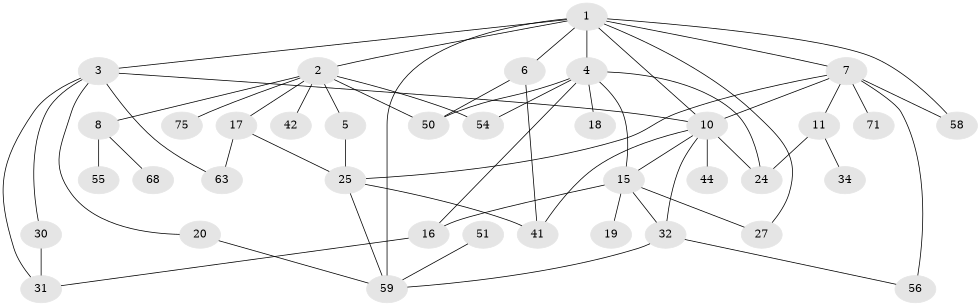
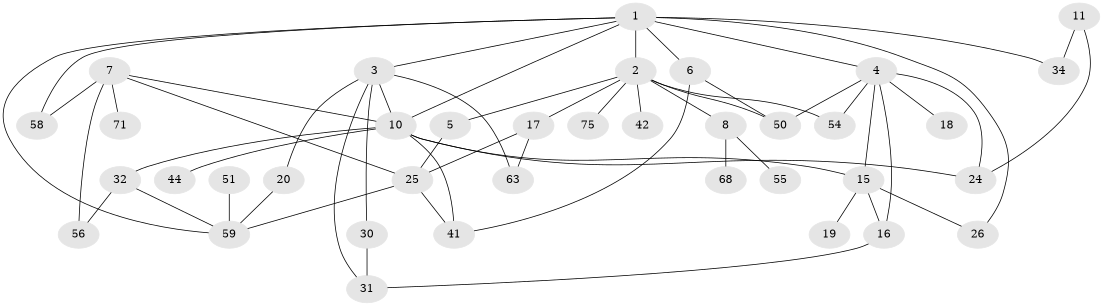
edge "1" -- "7": now "1" -- "34"
edge "7" -- "11": removed
edge "15" -- "32": removed
node "27": label "27" -> "26"
